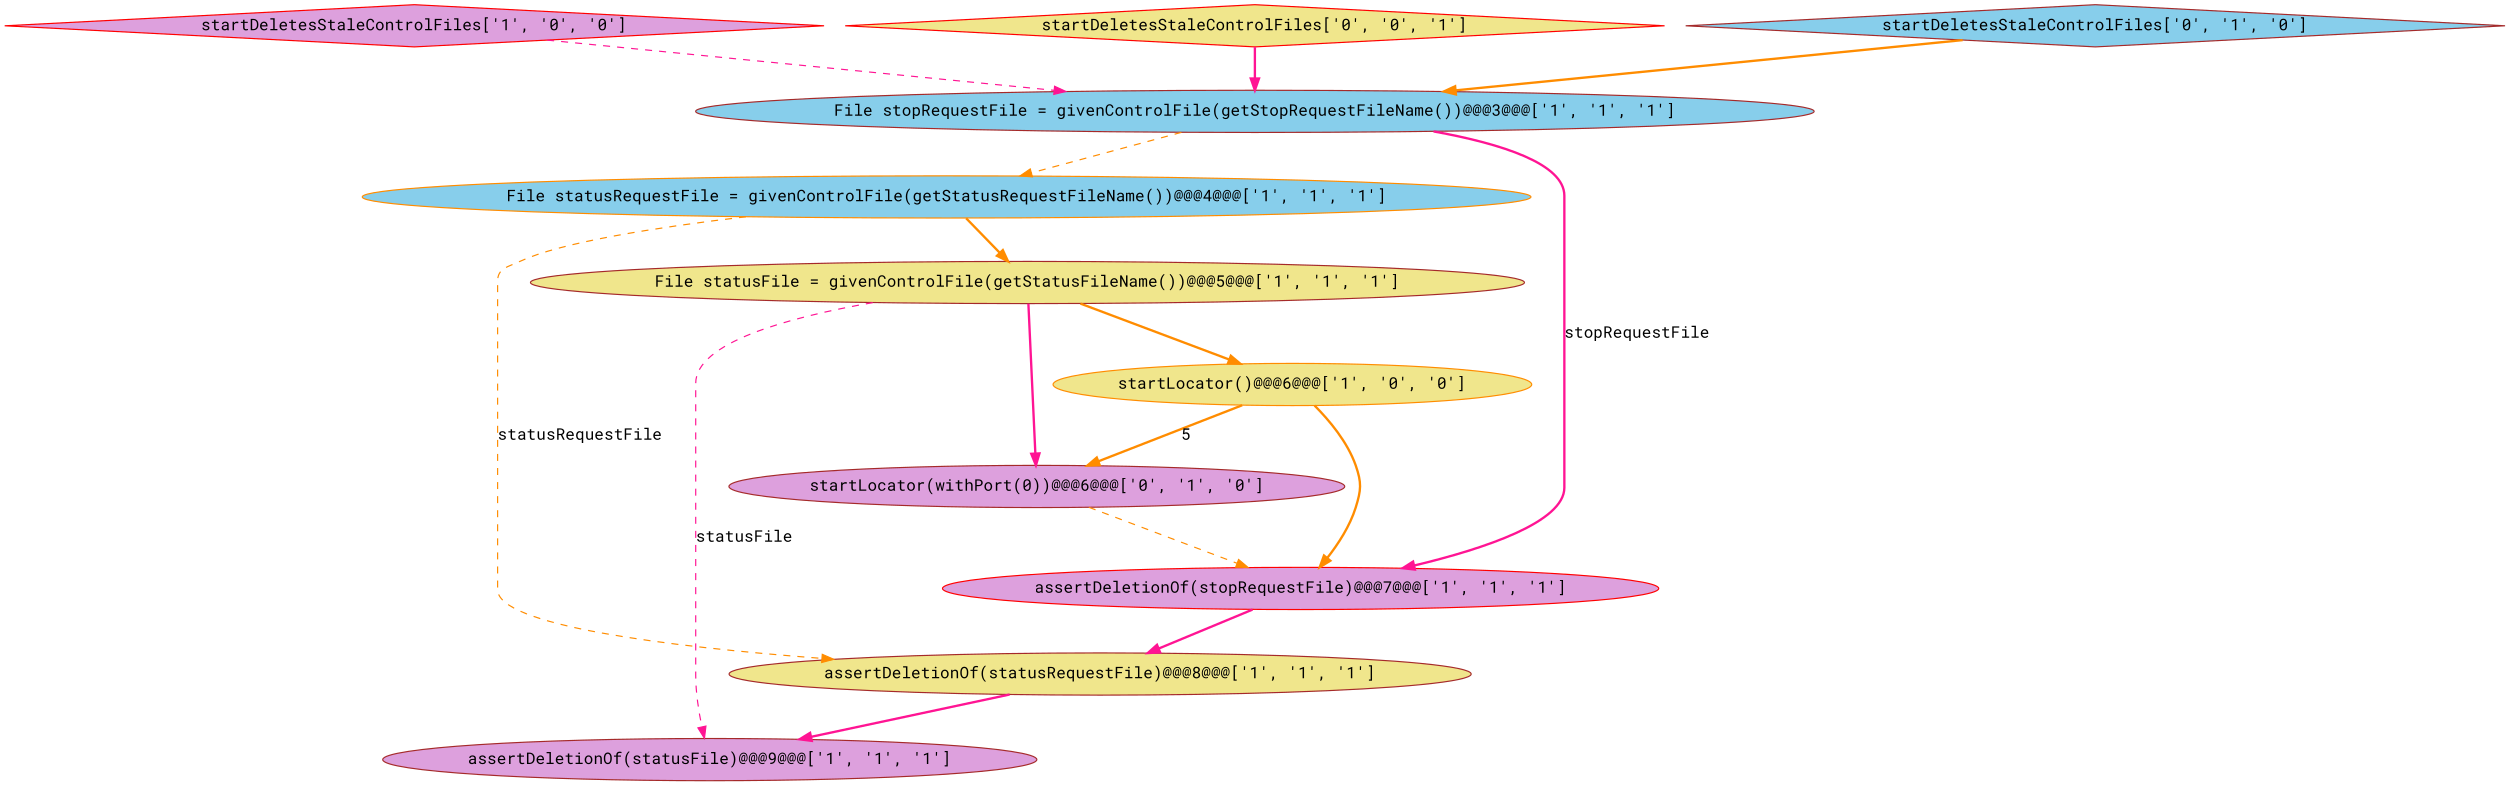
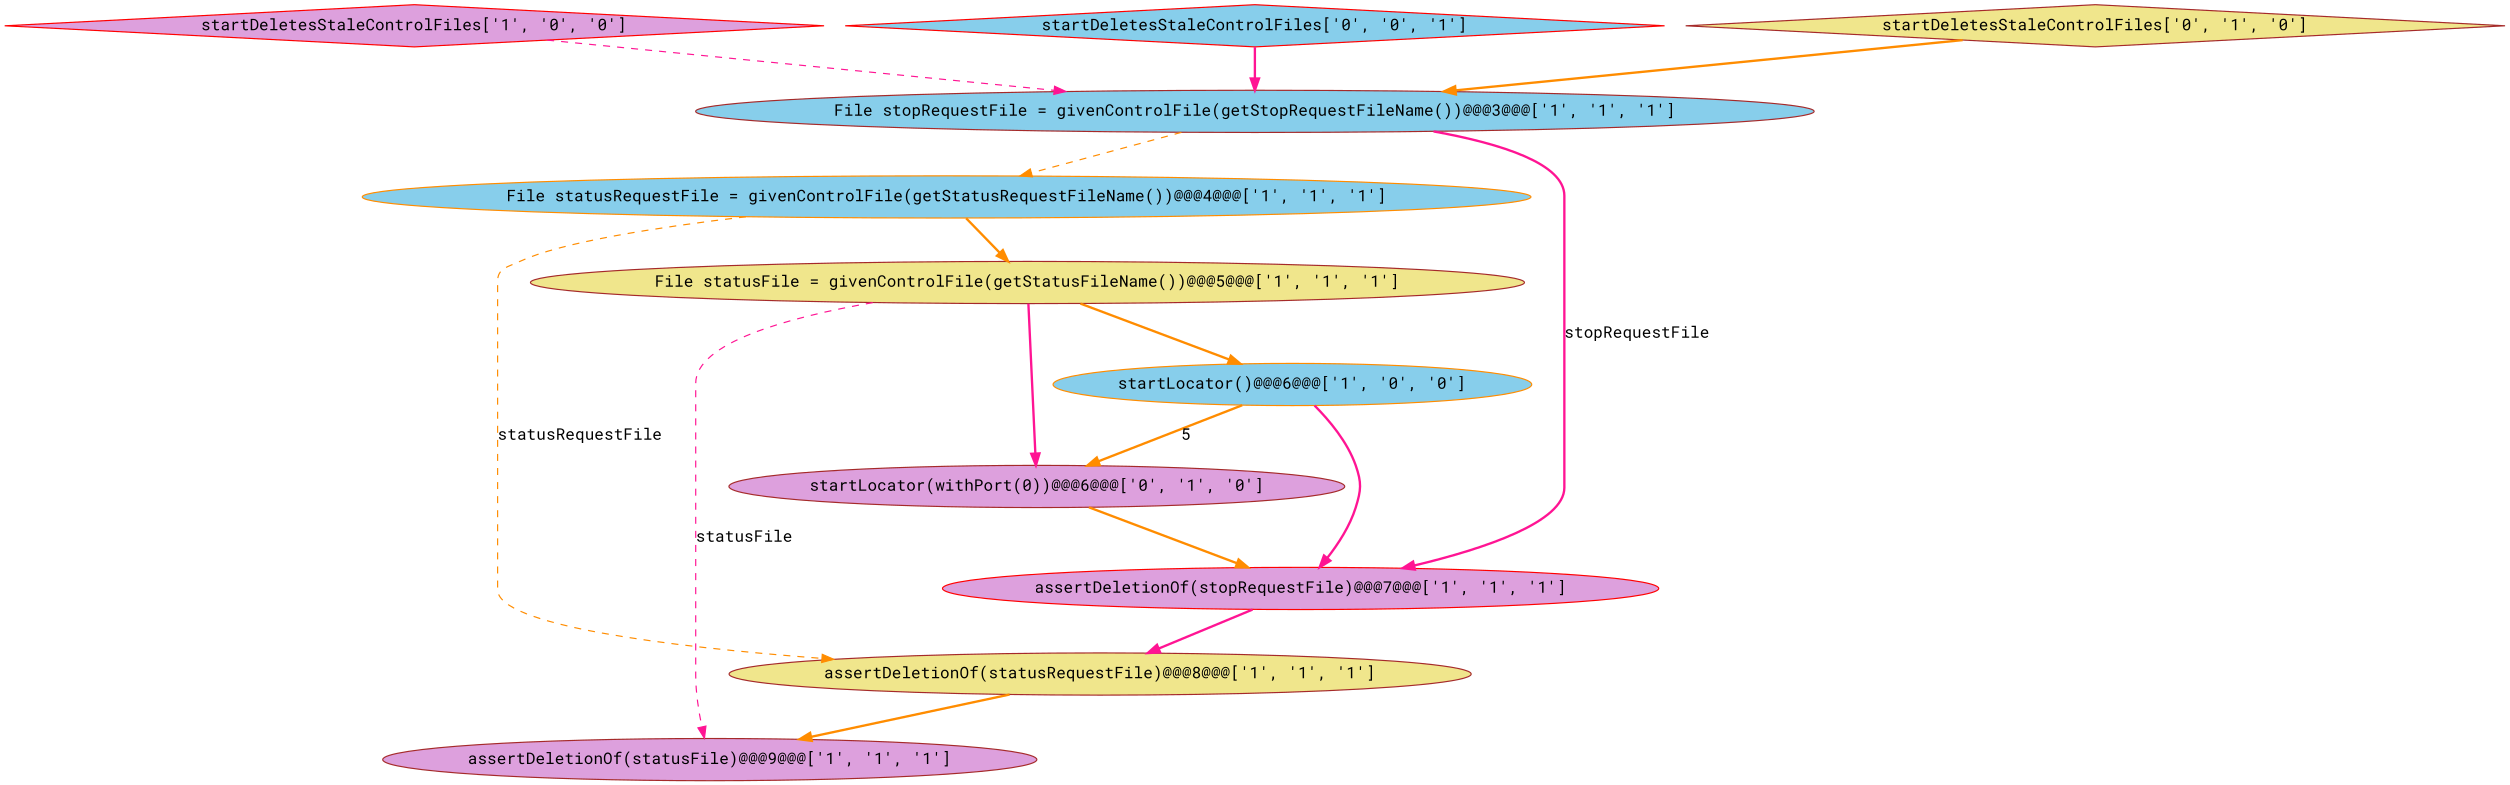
node "startDeletesStaleControlFiles['0', '0', '1']": fillcolor khaki -> skyblue
node "startDeletesStaleControlFiles['0', '1', '0']": fillcolor skyblue -> khaki
node "startLocator()@@@6@@@['1', '0', '0']": fillcolor khaki -> skyblue
edge "startLocator()@@@6@@@['1', '0', '0']" -> "assertDeletionOf(stopRequestFile)@@@7@@@['1', '1', '1']": color darkorange -> deeppink
edge "startLocator(withPort(0))@@@6@@@['0', '1', '0']" -> "assertDeletionOf(stopRequestFile)@@@7@@@['1', '1', '1']": style dashed -> bold
edge "assertDeletionOf(statusRequestFile)@@@8@@@['1', '1', '1']" -> "assertDeletionOf(statusFile)@@@9@@@['1', '1', '1']": color deeppink -> darkorange
